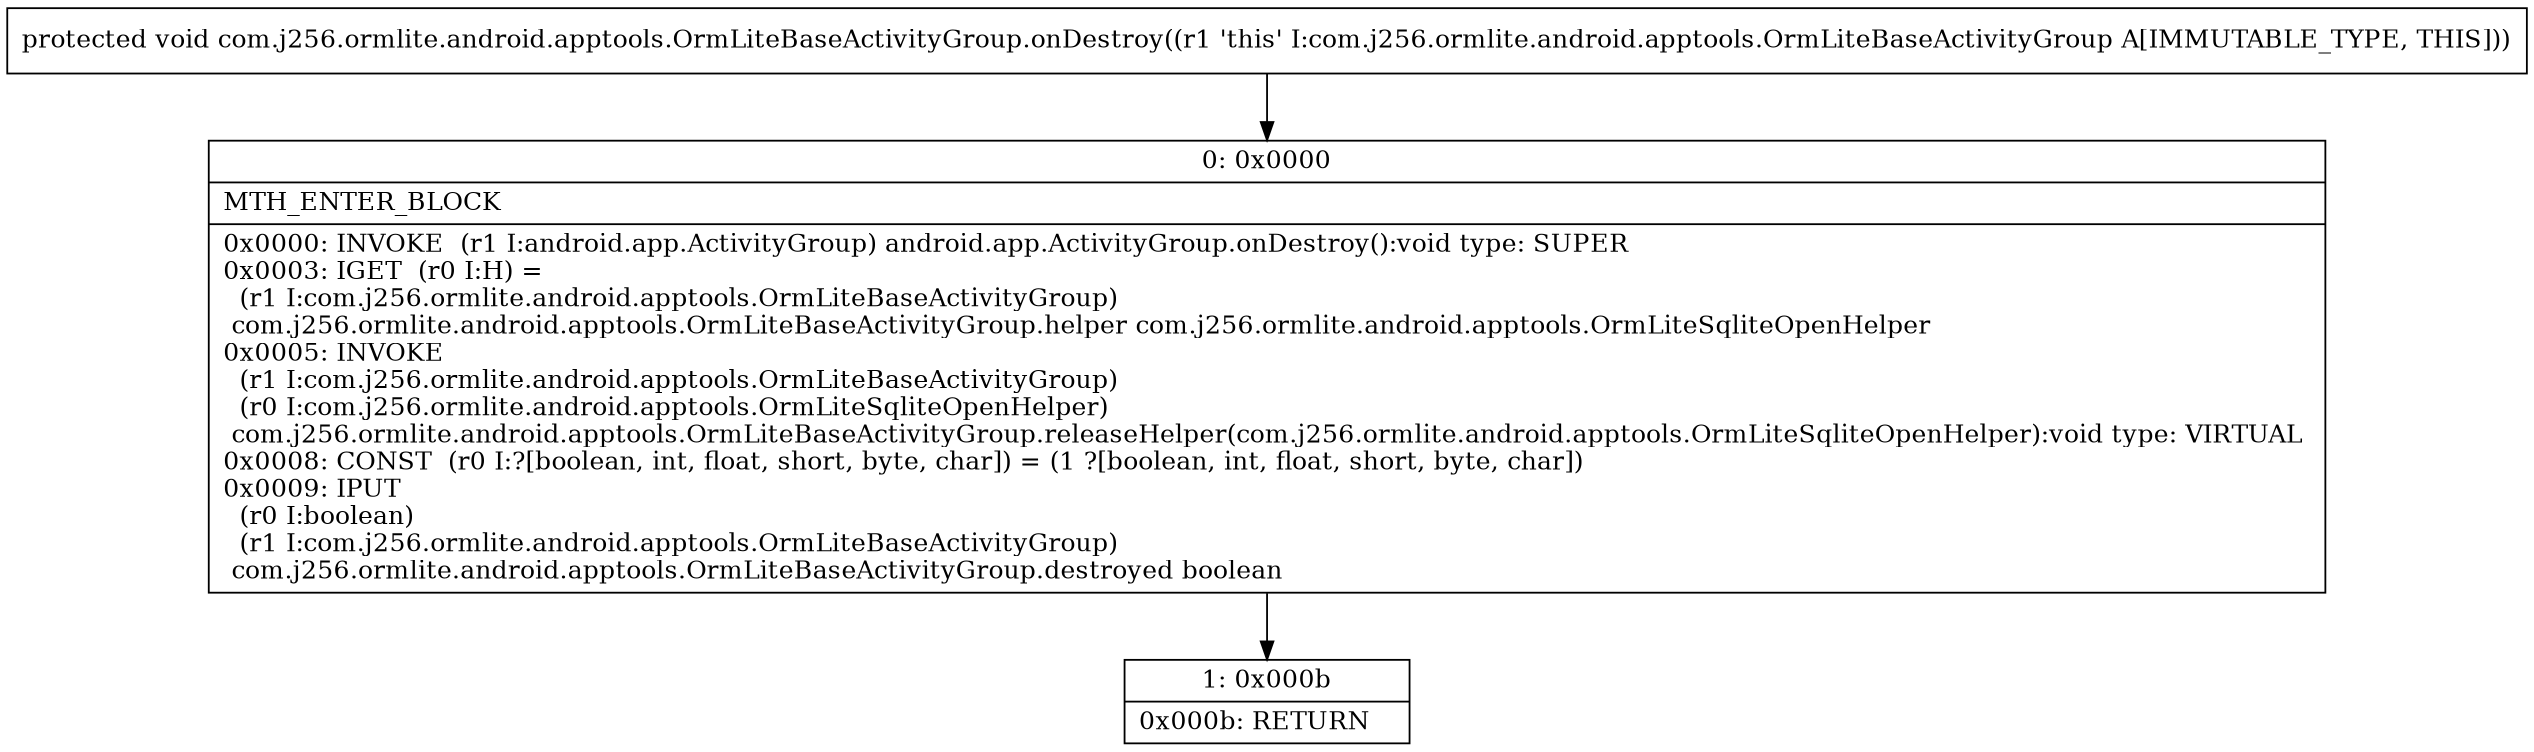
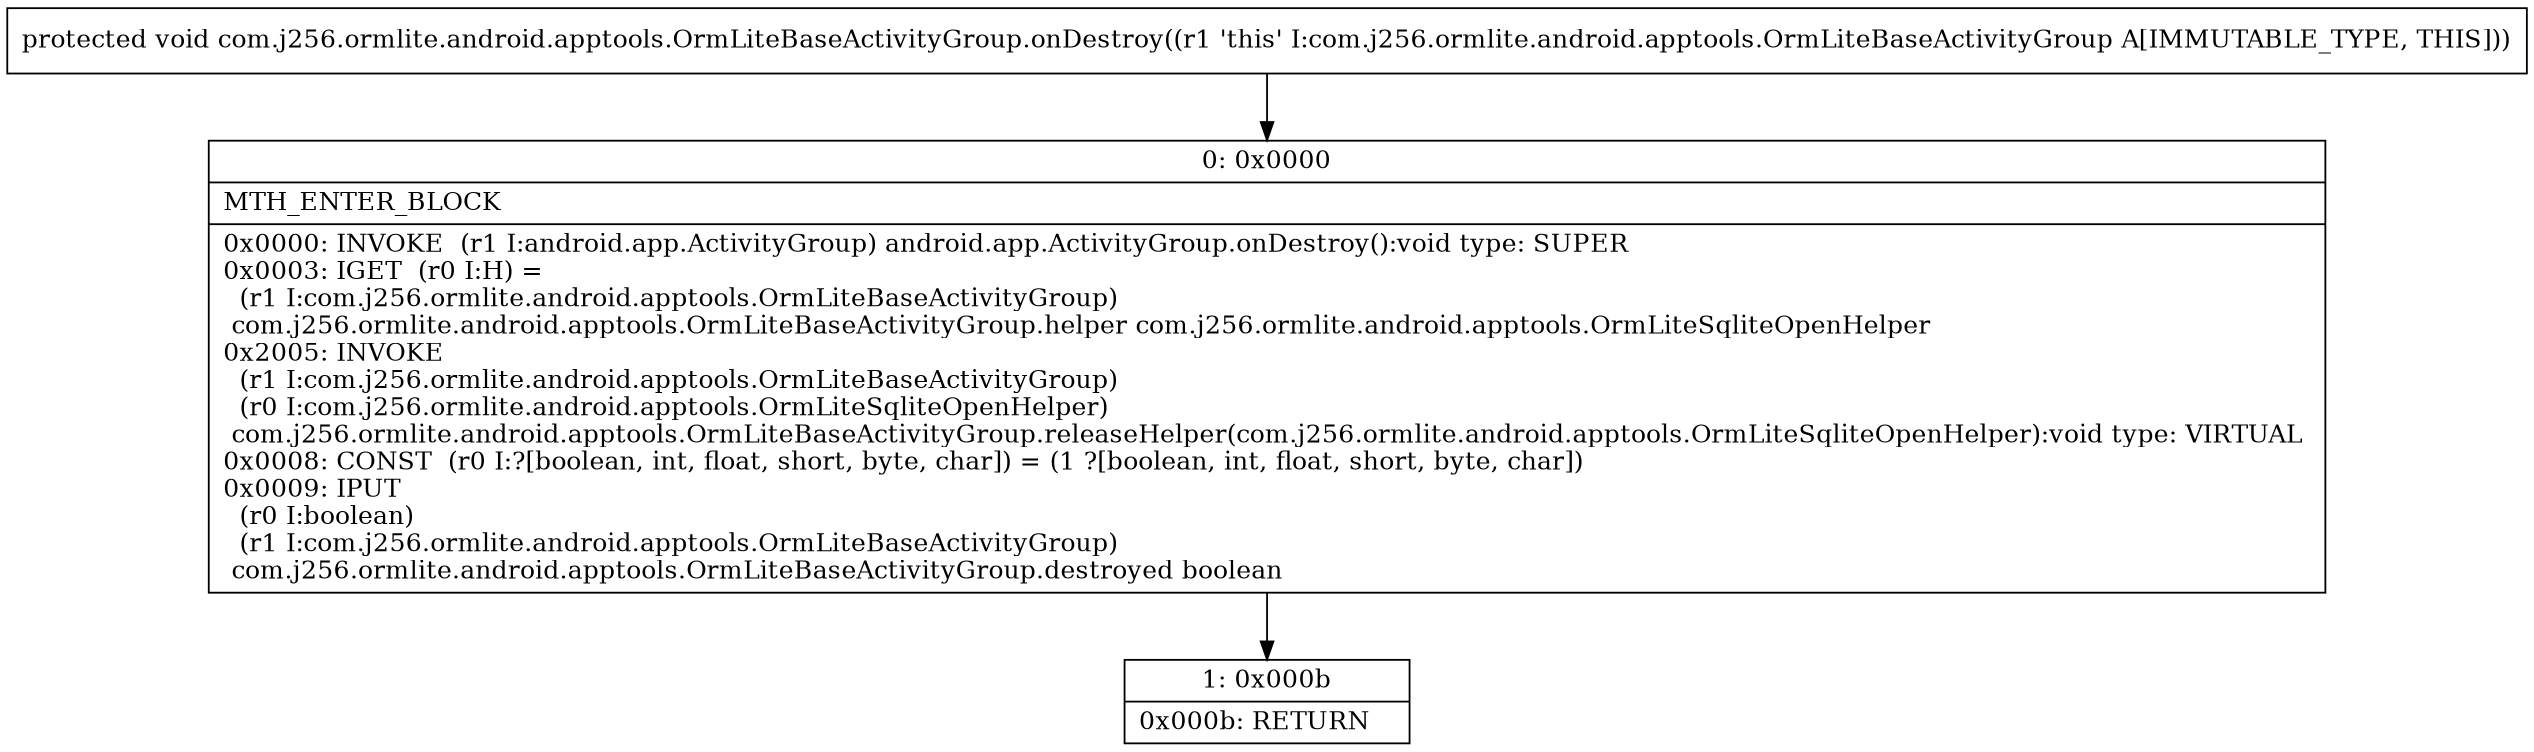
node "0: 0x0000": text "0x0005: INVOKE" -> "0x2005: INVOKE"
